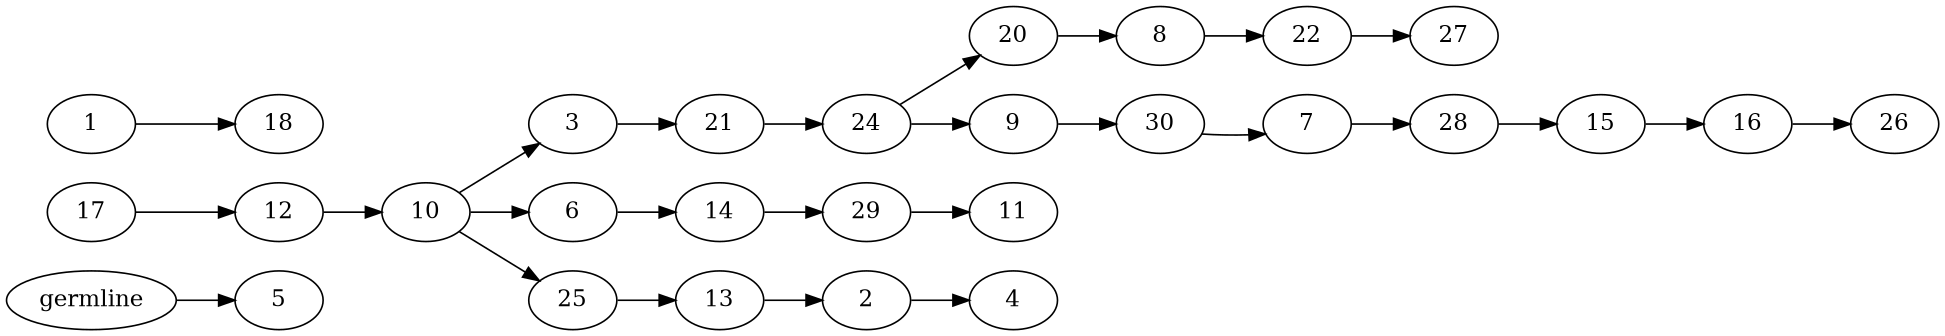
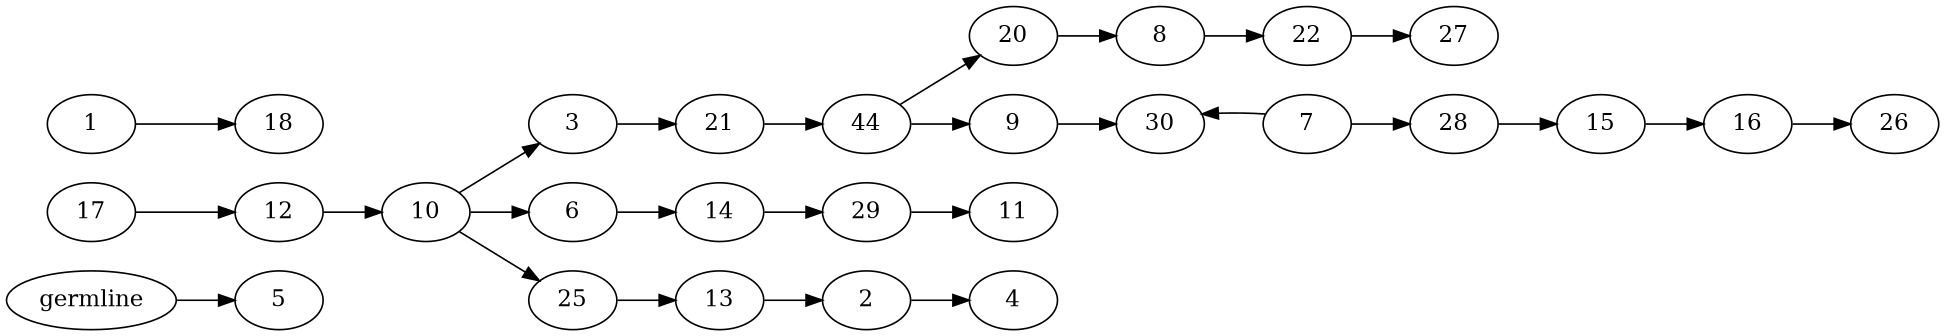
node "24": label "24" -> "44"
edge "30" -> "7": reversed
